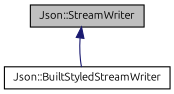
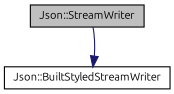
edge "Json::BuiltStyledStreamWriter" -> "Json::StreamWriter": reversed
